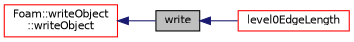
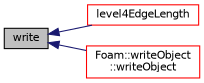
edge "write" -> "Foam::writeObject ::writeObject": reversed
node "level0EdgeLength": label "level0EdgeLength" -> "level4EdgeLength"
